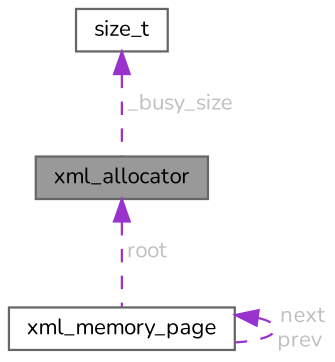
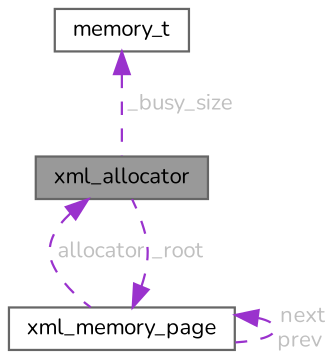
node "size_t": label "size_t" -> "memory_t"
edge "xml_allocator" -> "xml_memory_page": added, label "_root"
edge "xml_memory_page" -> "xml_allocator": label " root" -> " allocator"
